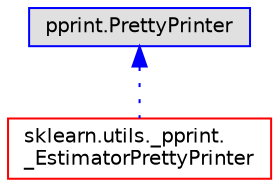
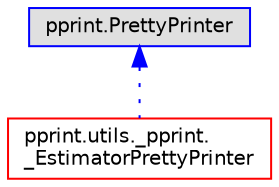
node "sklearn.utils._pprint. _EstimatorPrettyPrinter": label "sklearn.utils._pprint. _EstimatorPrettyPrinter" -> "pprint.utils._pprint. _EstimatorPrettyPrinter"
